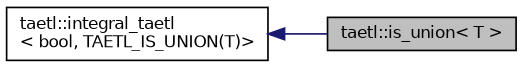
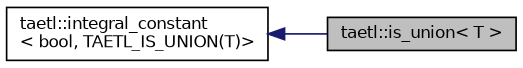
node "taetl::integral_taetl < bool, TAETL_IS_UNION(T)>": label "taetl::integral_taetl < bool, TAETL_IS_UNION(T)>" -> "taetl::integral_constant < bool, TAETL_IS_UNION(T)>"
